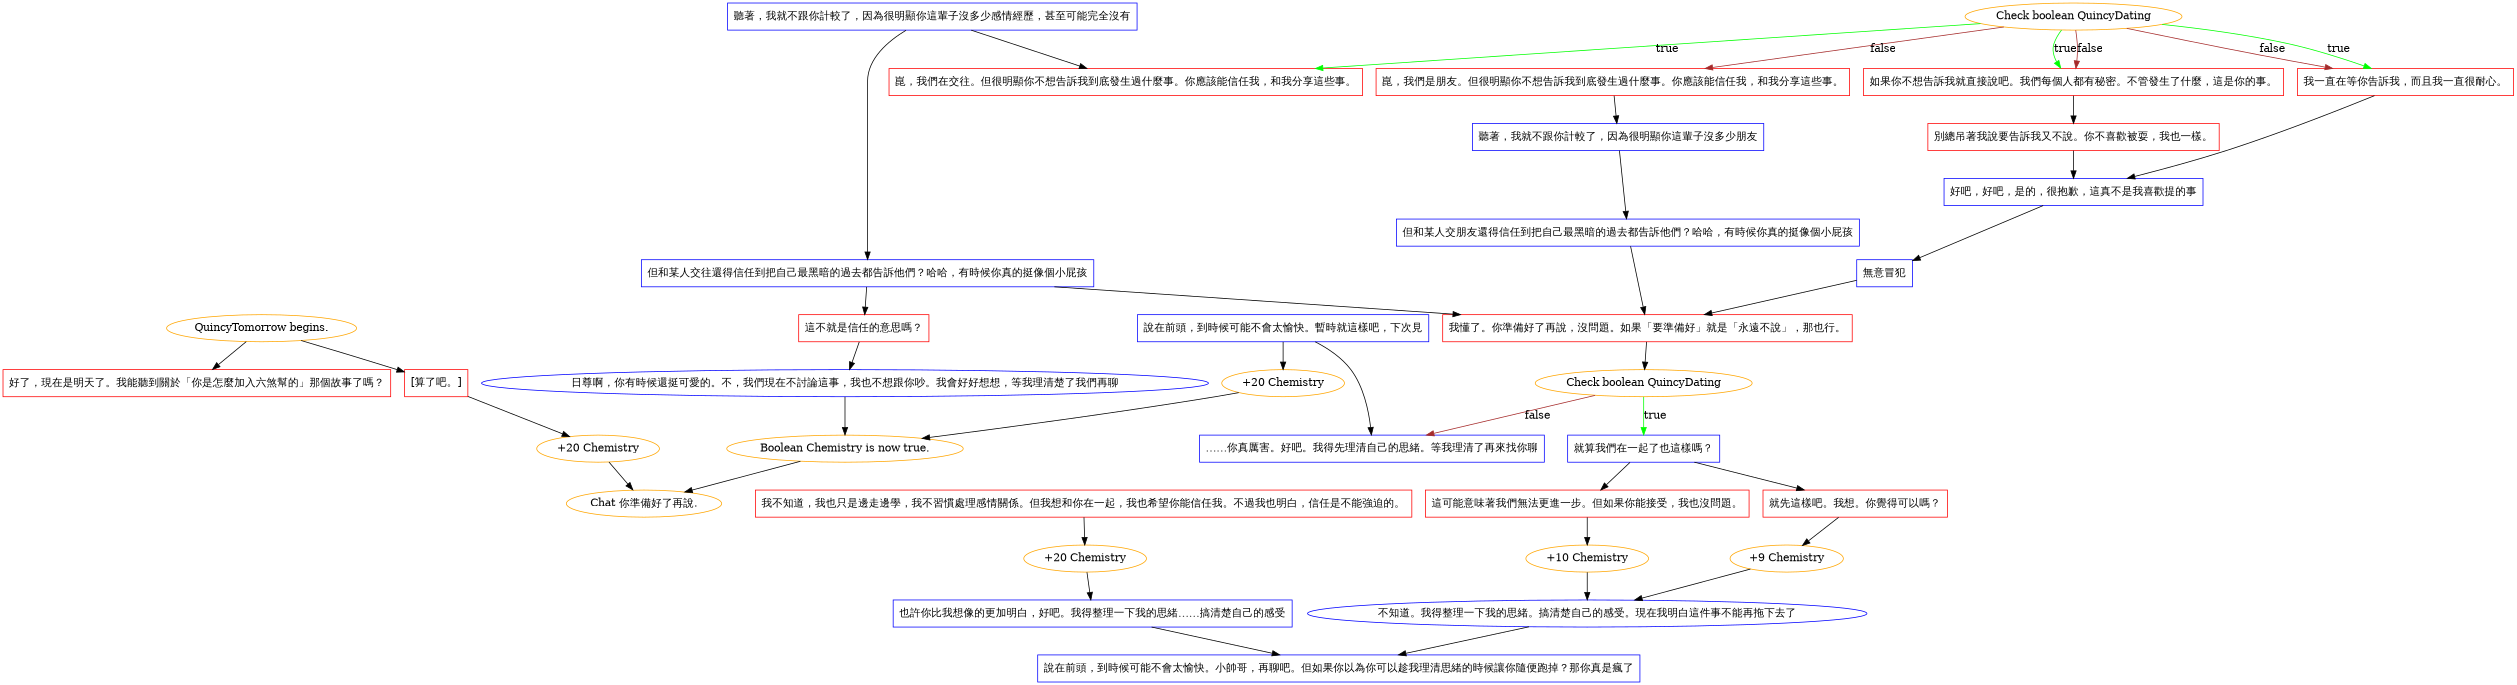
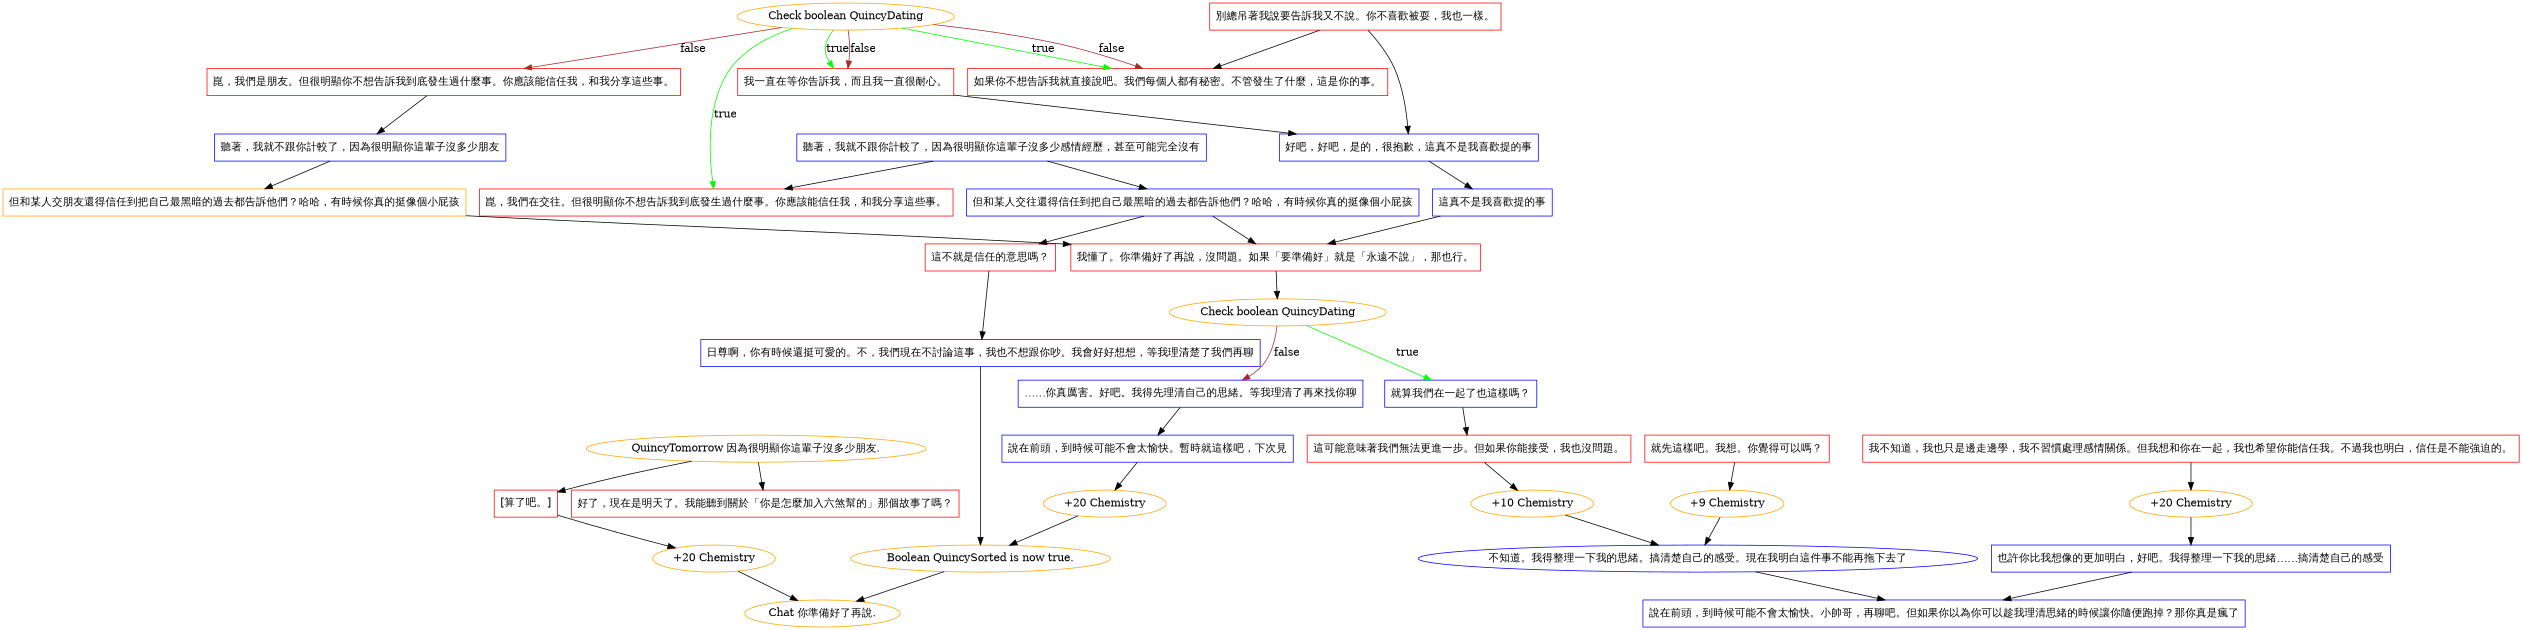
edge "如果你不想告訴我就直接說吧。我們每個人都有秘密。不管發生了什麼，這是你的事。" -> "別總吊著我說要告訴我又不說。你不喜歡被耍，我也一樣。": reversed
node "但和某人交朋友還得信任到把自己最黑暗的過去都告訴他們？哈哈，有時候你真的挺像個小屁孩": color blue -> orange
node "無意冒犯": label "無意冒犯" -> "這真不是我喜歡提的事"
node "QuincyTomorrow begins.": label "QuincyTomorrow begins." -> "QuincyTomorrow 因為很明顯你這輩子沒多少朋友."
edge "說在前頭，到時候可能不會太愉快。暫時就這樣吧，下次見" -> "……你真厲害。好吧。我得先理清自己的思緒。等我理清了再來找你聊": reversed
node "日尊啊，你有時候還挺可愛的。不，我們現在不討論這事，我也不想跟你吵。我會好好想想，等我理清楚了我們再聊": shape ellipse -> box
node "Boolean Chemistry is now true.": label "Boolean Chemistry is now true." -> "Boolean QuincySorted is now true."
edge "就算我們在一起了也這樣嗎？" -> "就先這樣吧。我想。你覺得可以嗎？": removed
